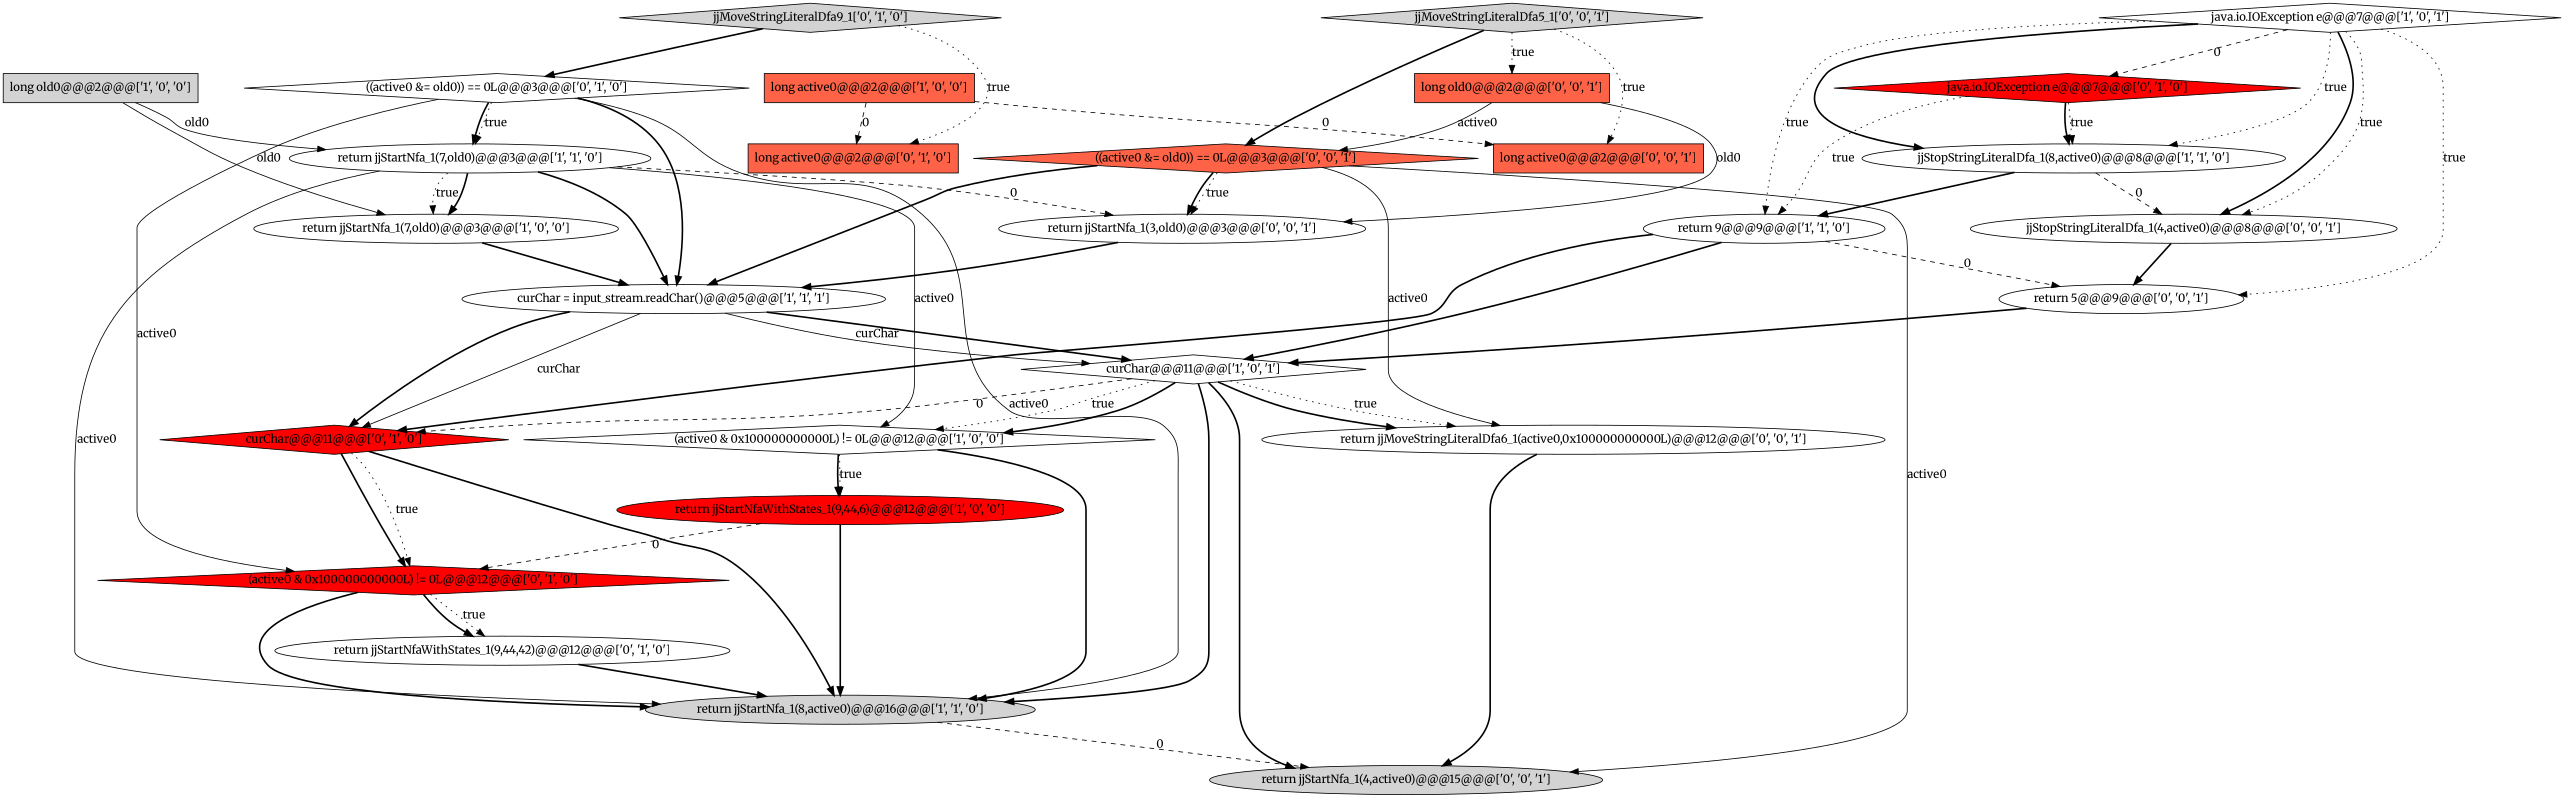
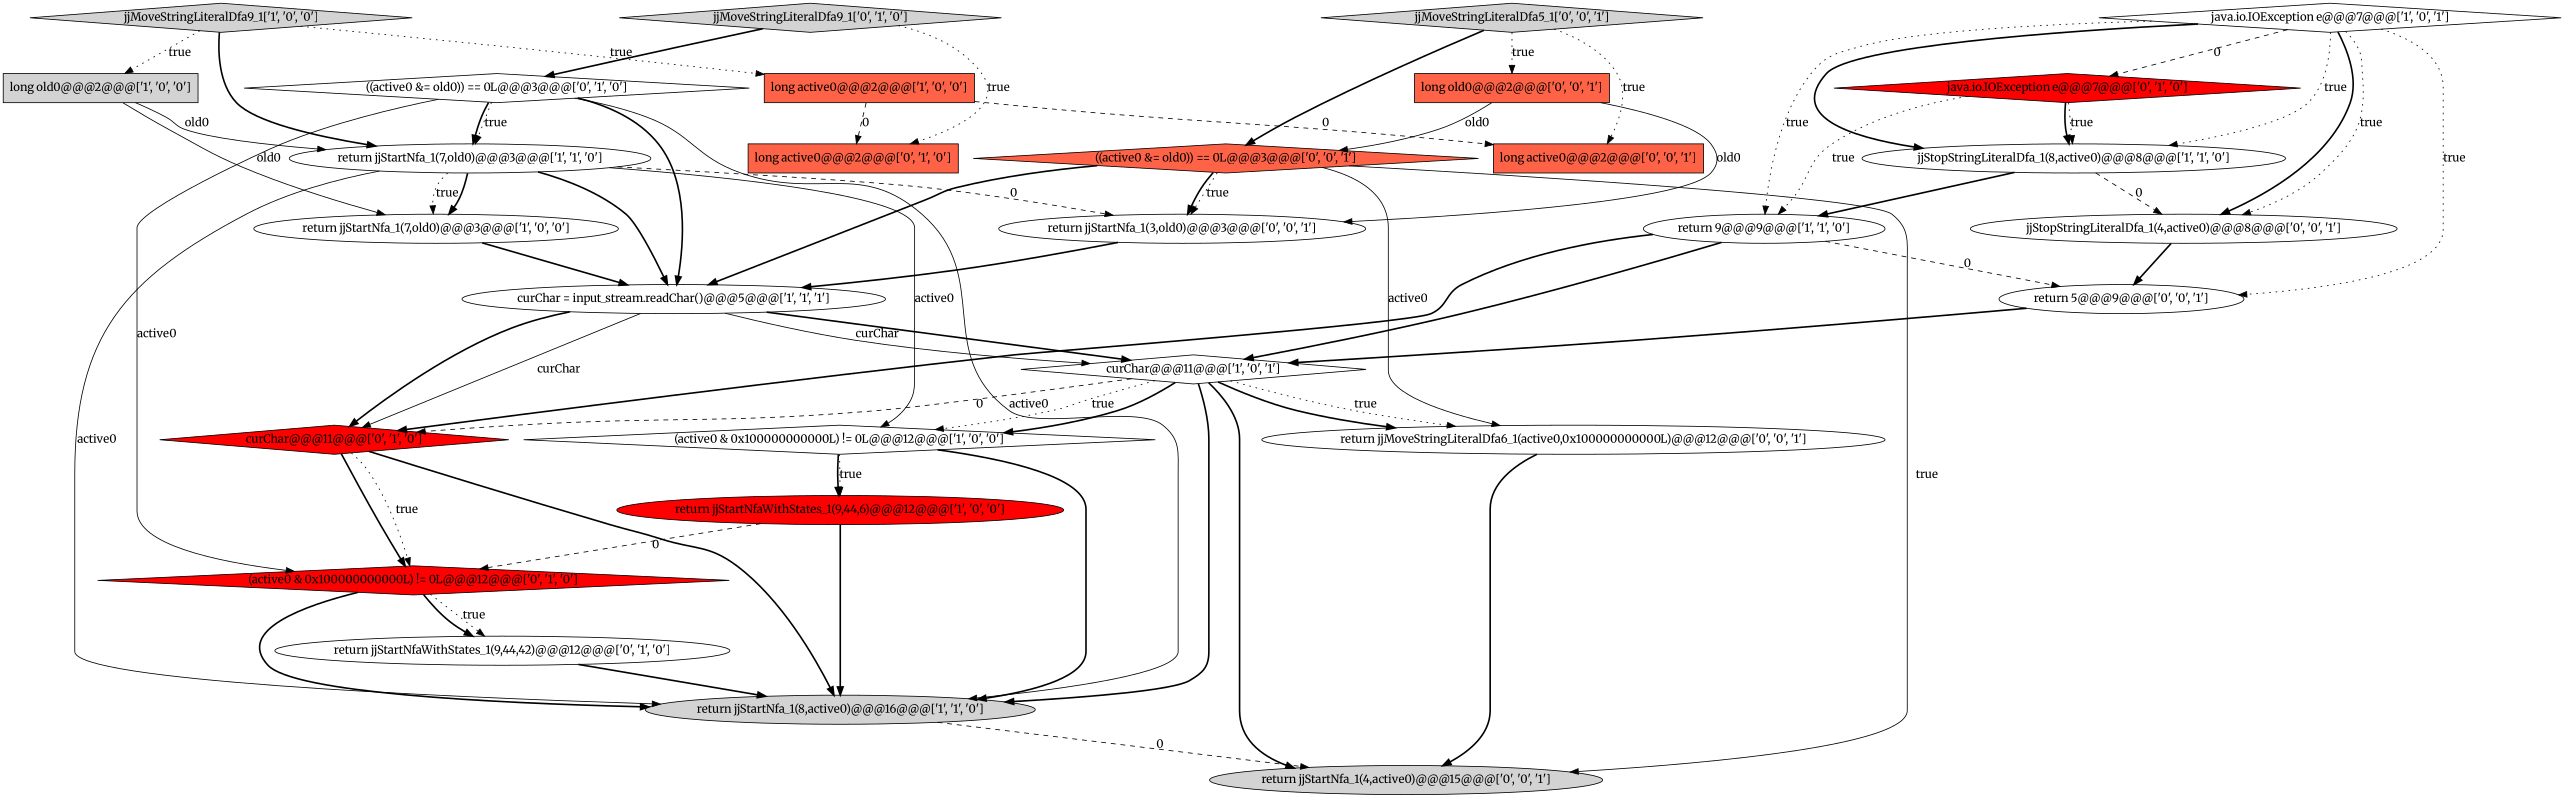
node "jjMoveStringLiteralDfa9_1['1', '0', '0']": added
edge "long old0@@@2@@@['0', '0', '1']" -> "((active0 &= old0)) == 0L@@@3@@@['0', '0', '1']": label "active0" -> "old0"
edge "((active0 &= old0)) == 0L@@@3@@@['0', '0', '1']" -> "return jjStartNfa_1(4,active0)@@@15@@@['0', '0', '1']": label "active0" -> "true"
